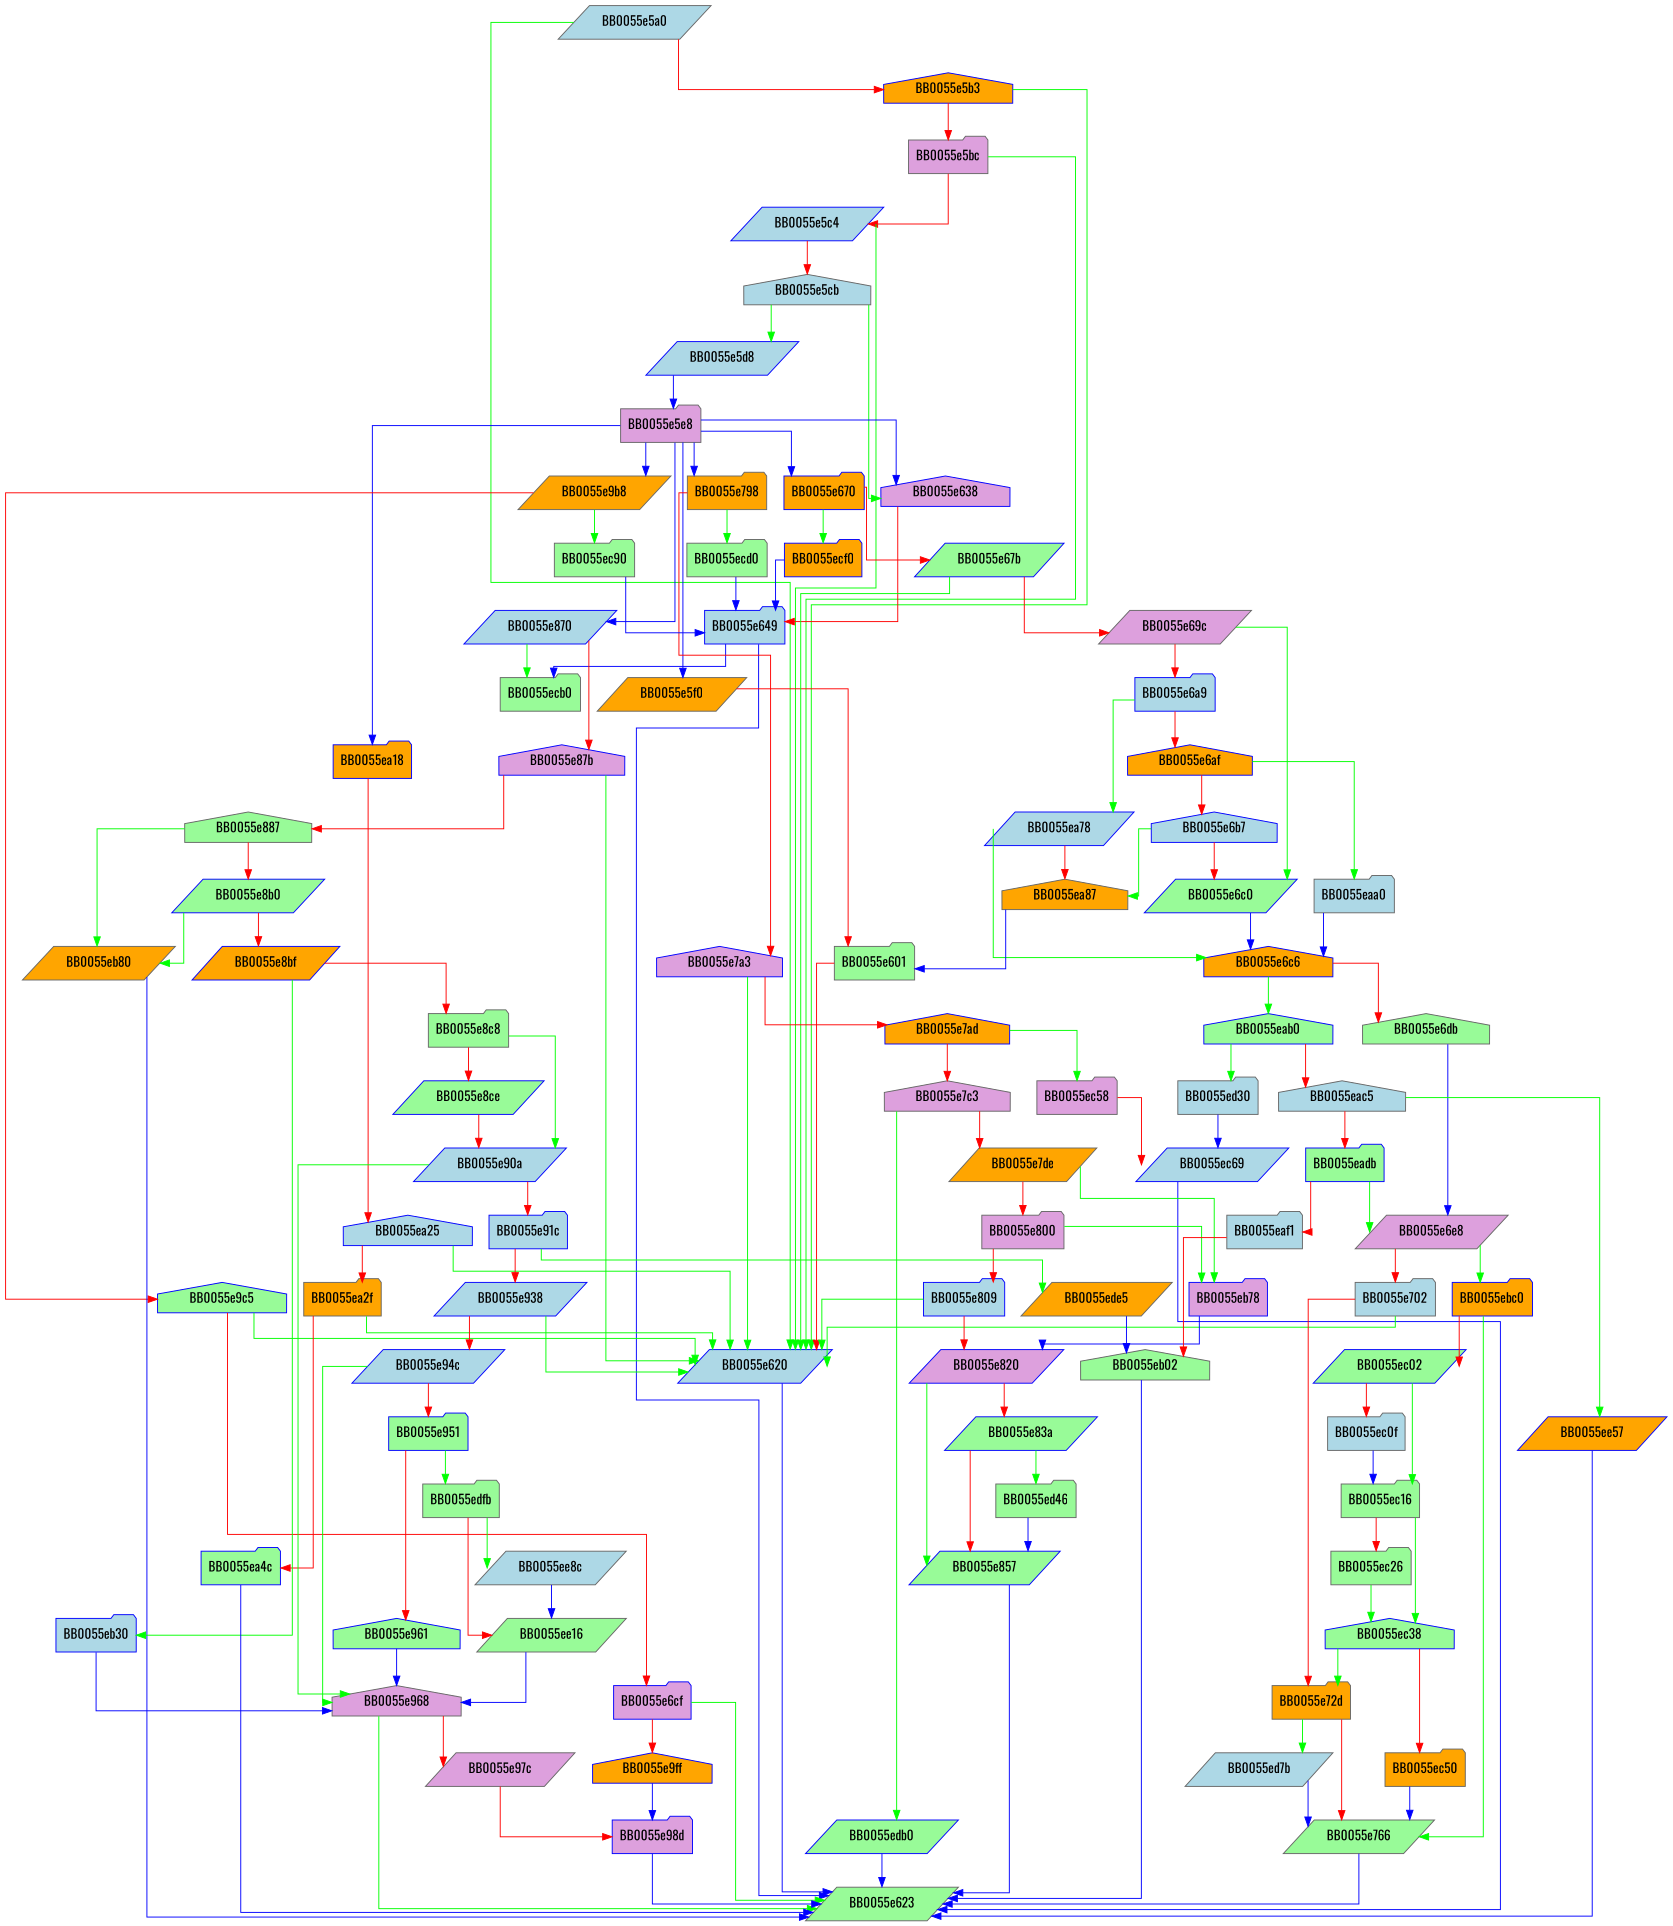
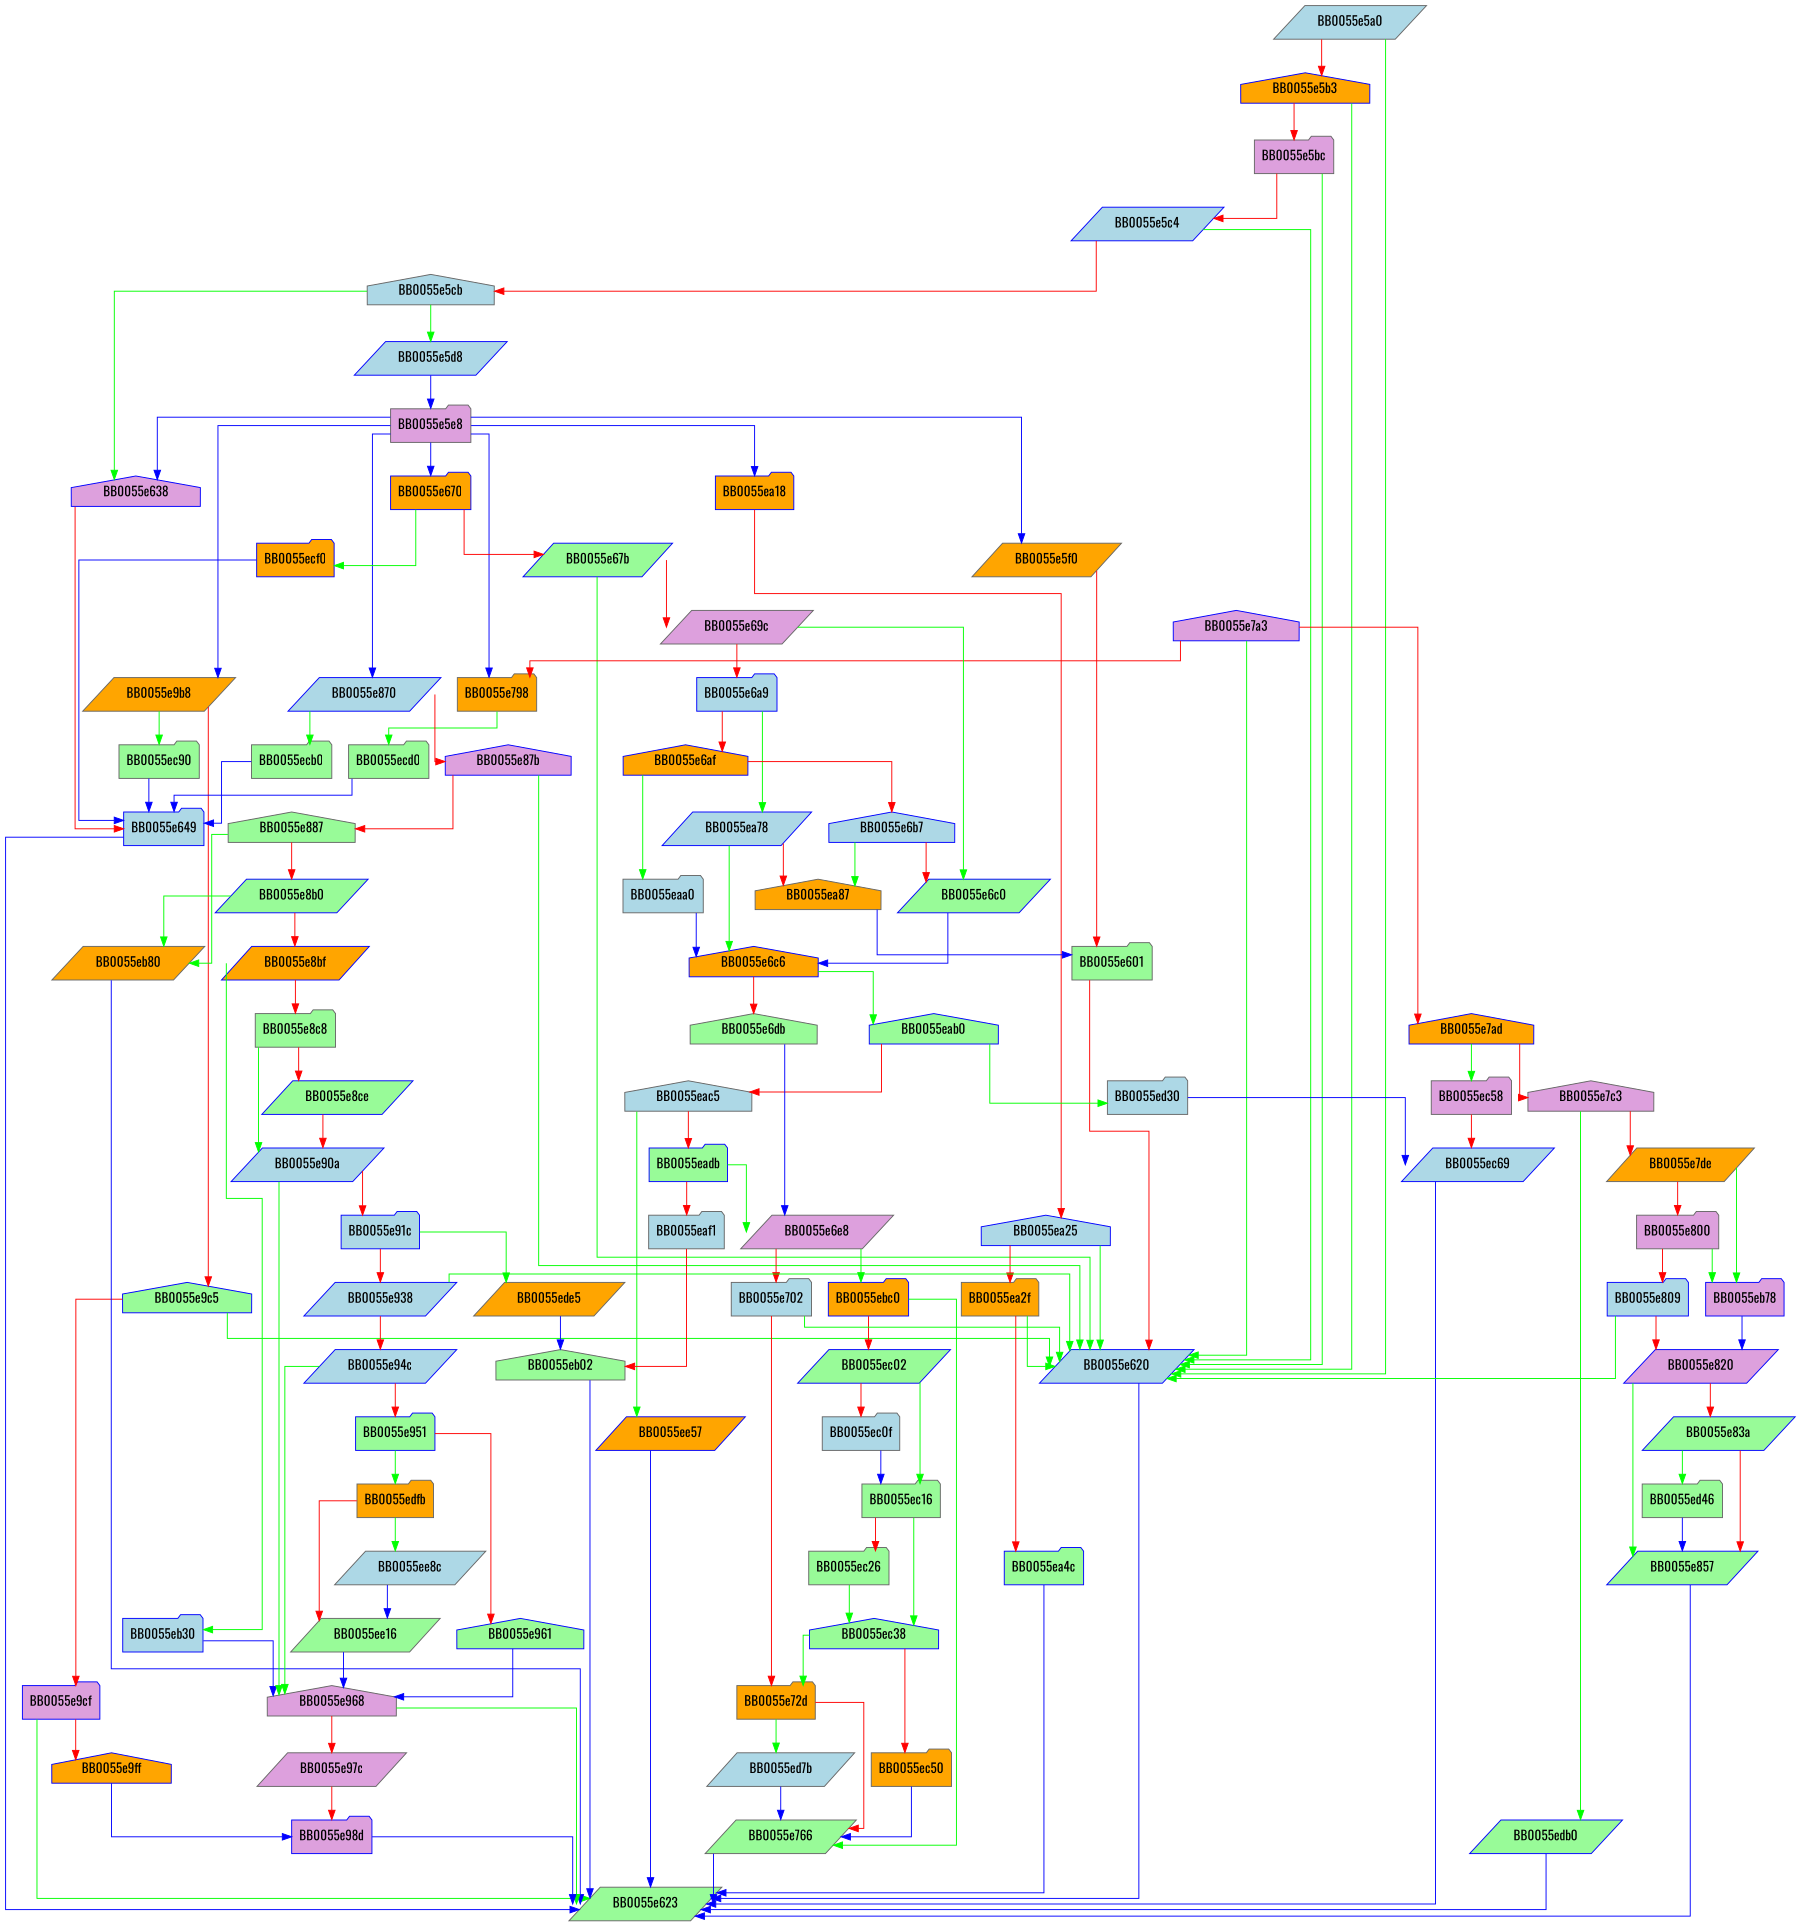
edge "BB0055e649" -> "BB0055ecb0": reversed
edge "BB0055e798" -> "BB0055e7a3": reversed
node "BB0055edfb": fillcolor palegreen -> orange
node "BB0055e6cf": label "BB0055e6cf" -> "BB0055e9cf"
